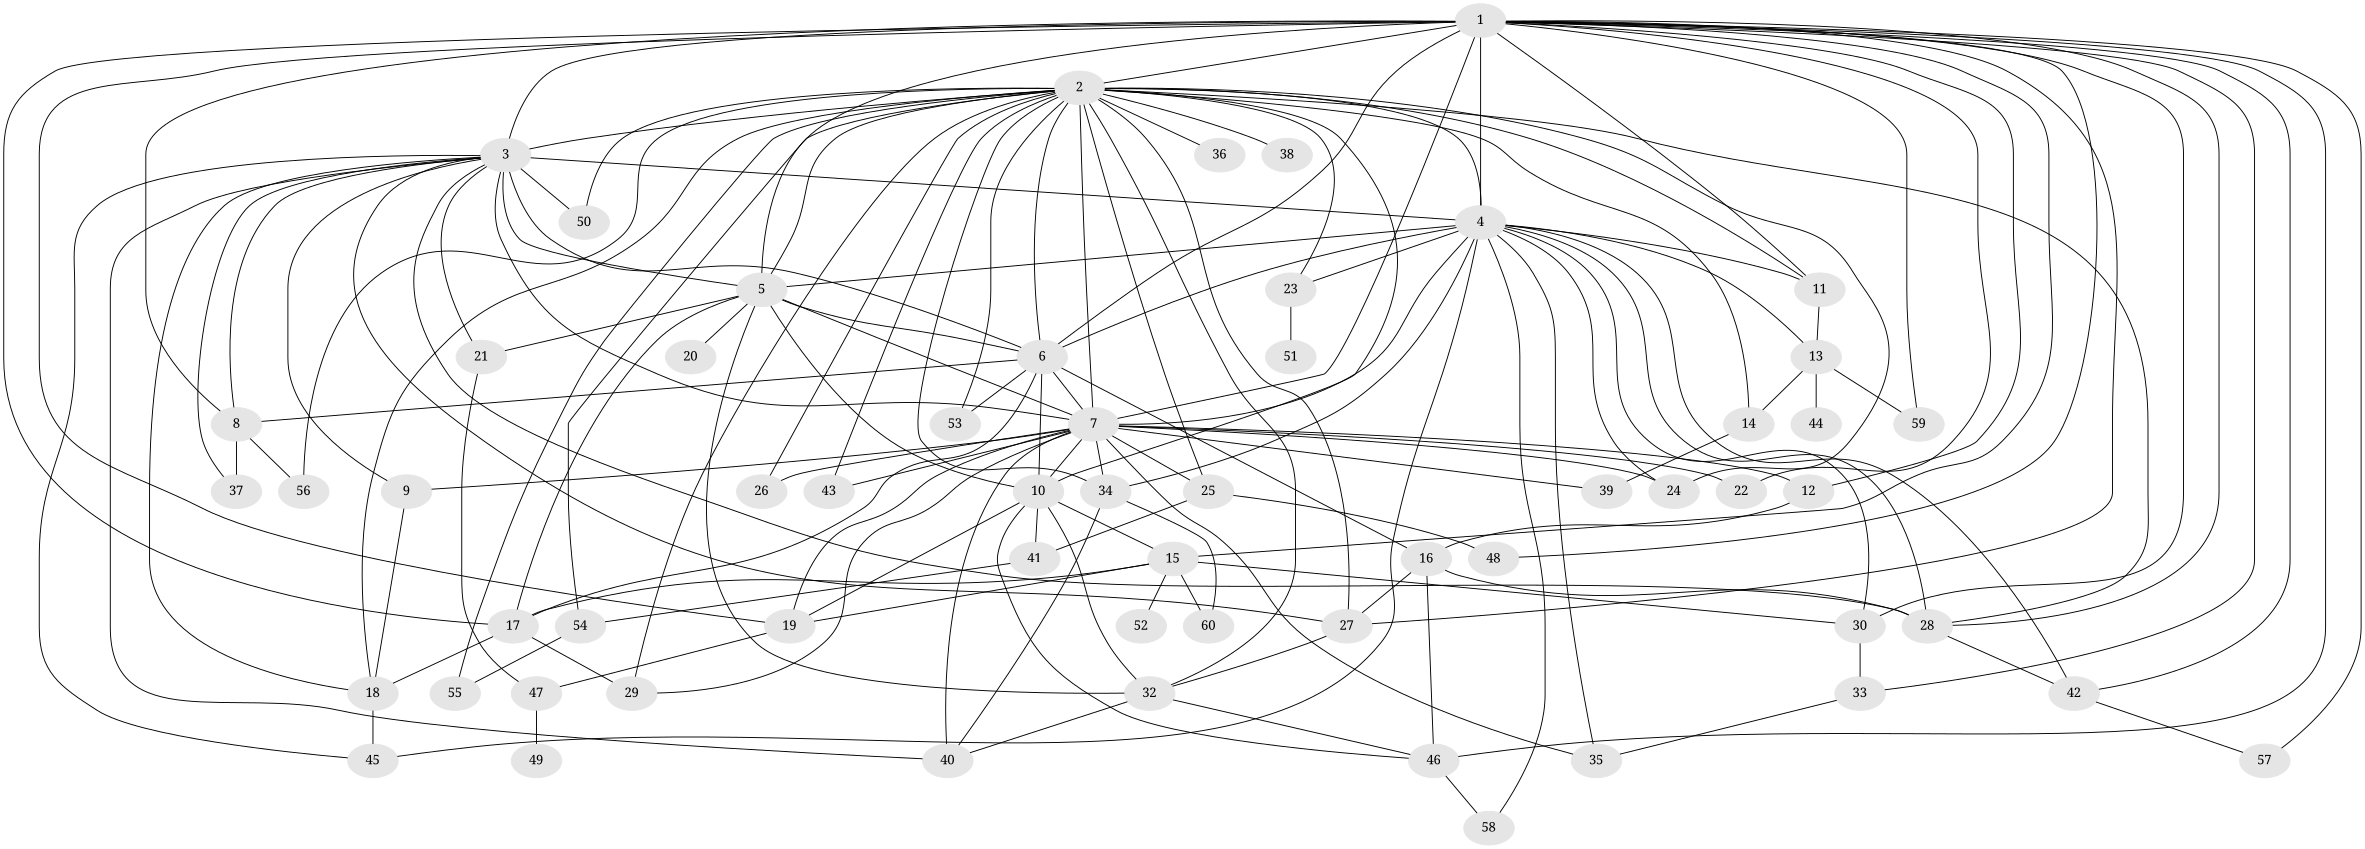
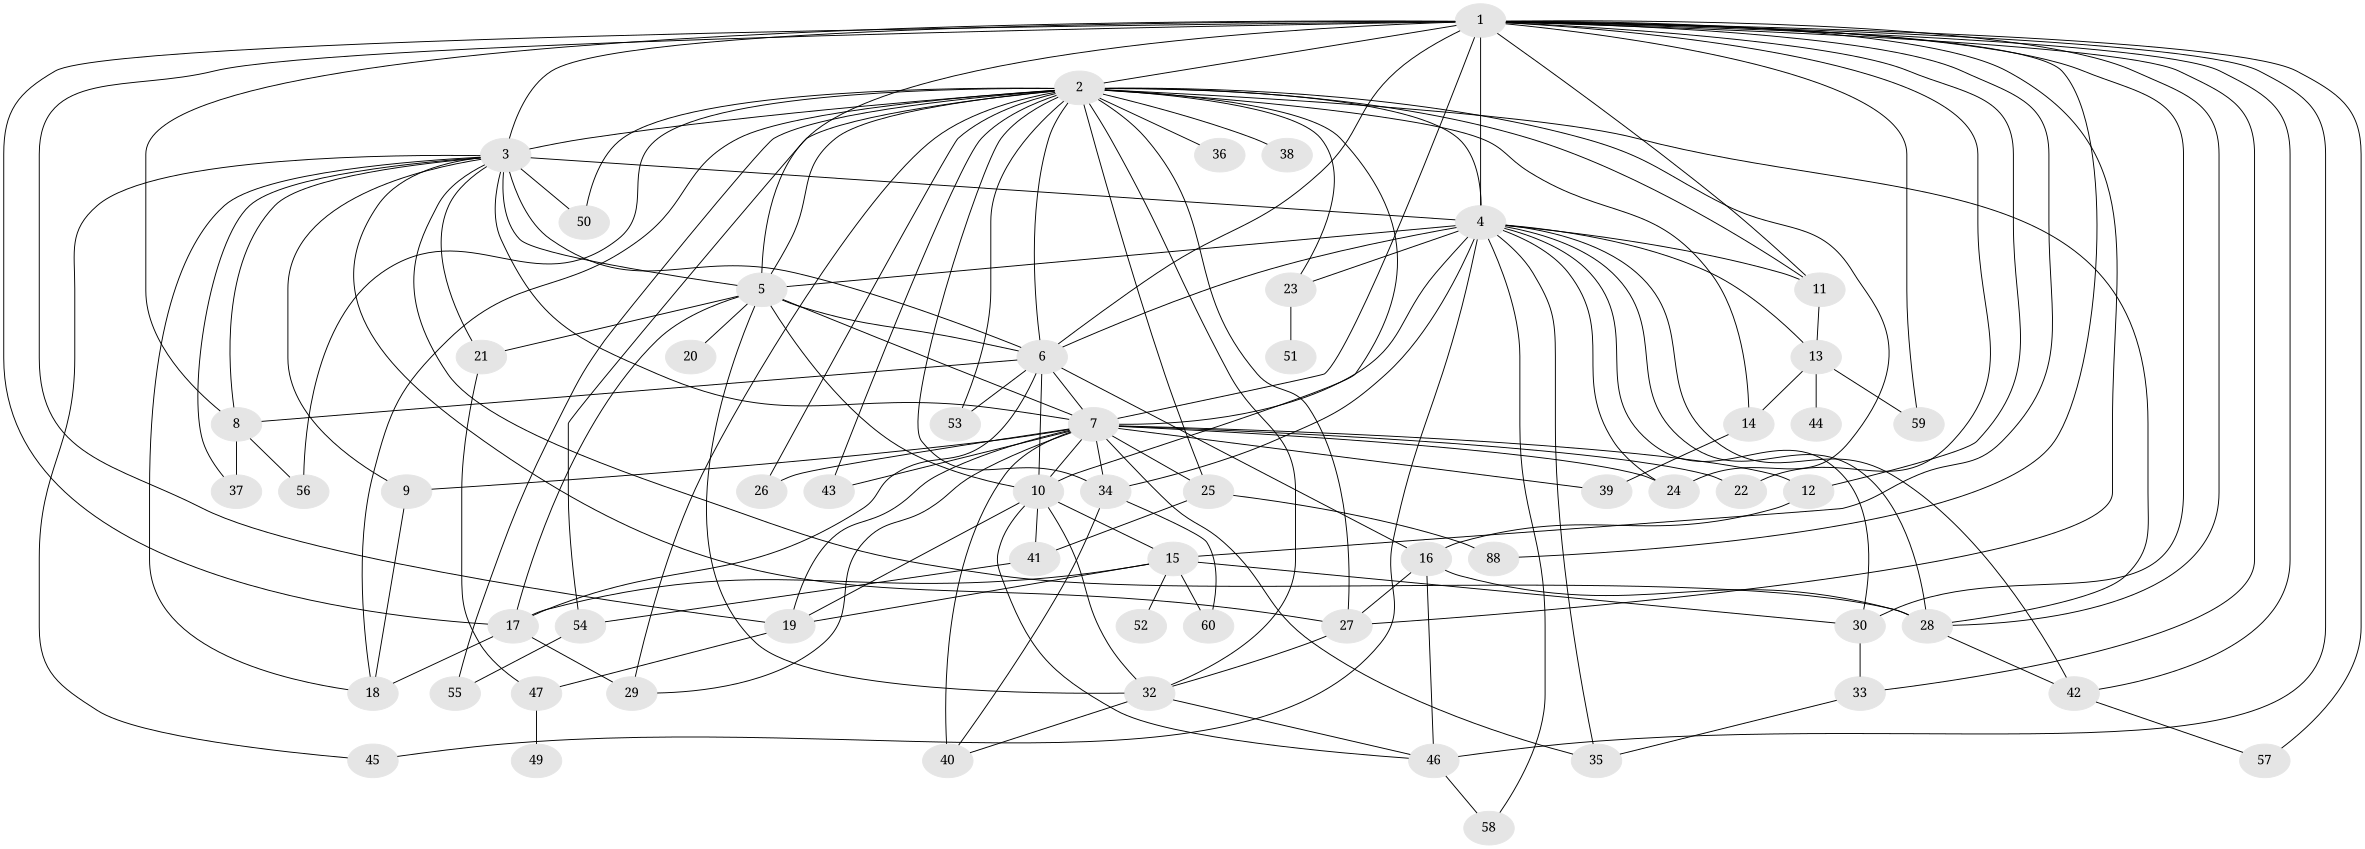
edge "2" -- "7": removed
node "48": label "48" -> "88"
edge "3" -- "40": removed
edge "18" -- "45": removed
